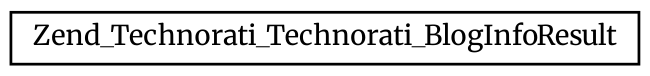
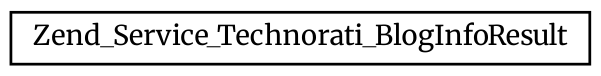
node "Zend_Technorati_Technorati_BlogInfoResult": label "Zend_Technorati_Technorati_BlogInfoResult" -> "Zend_Service_Technorati_BlogInfoResult"
